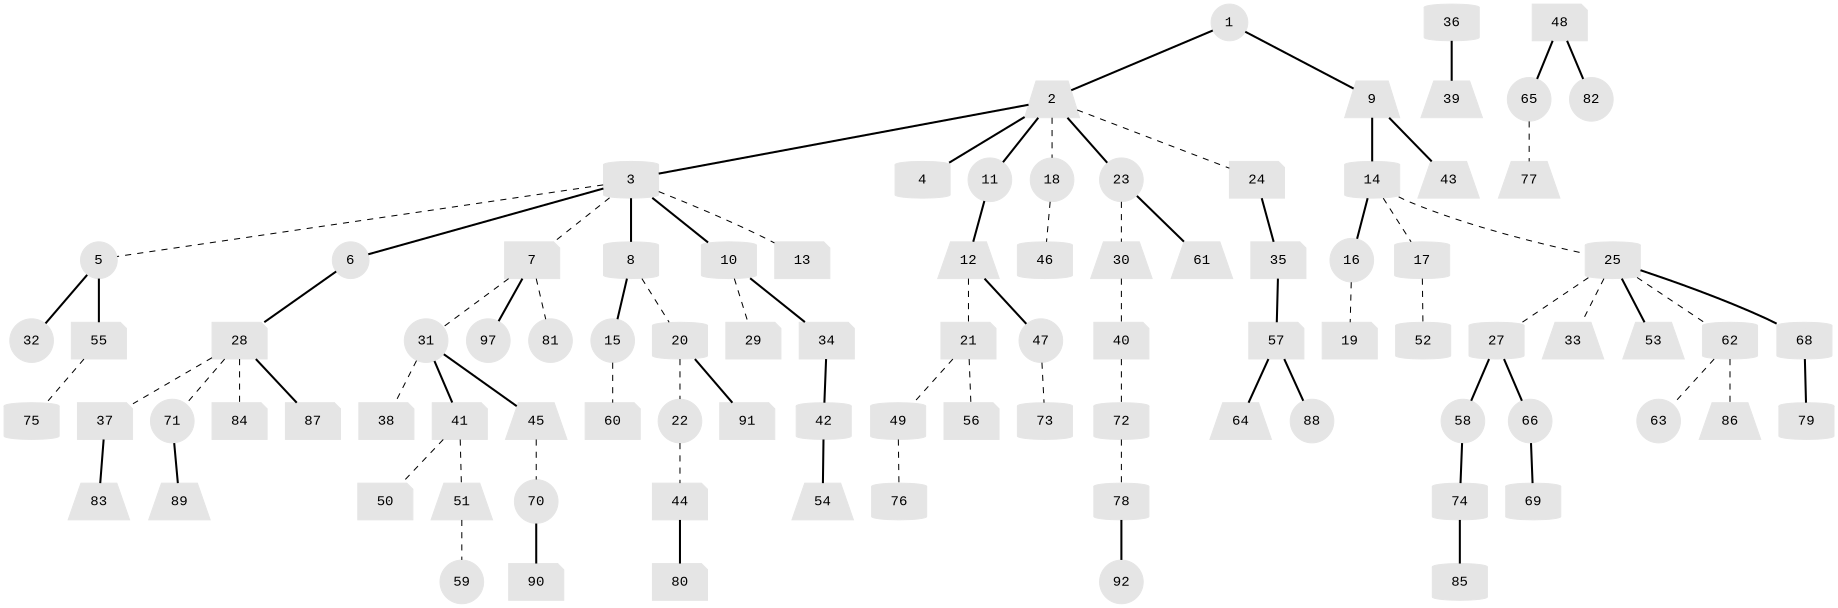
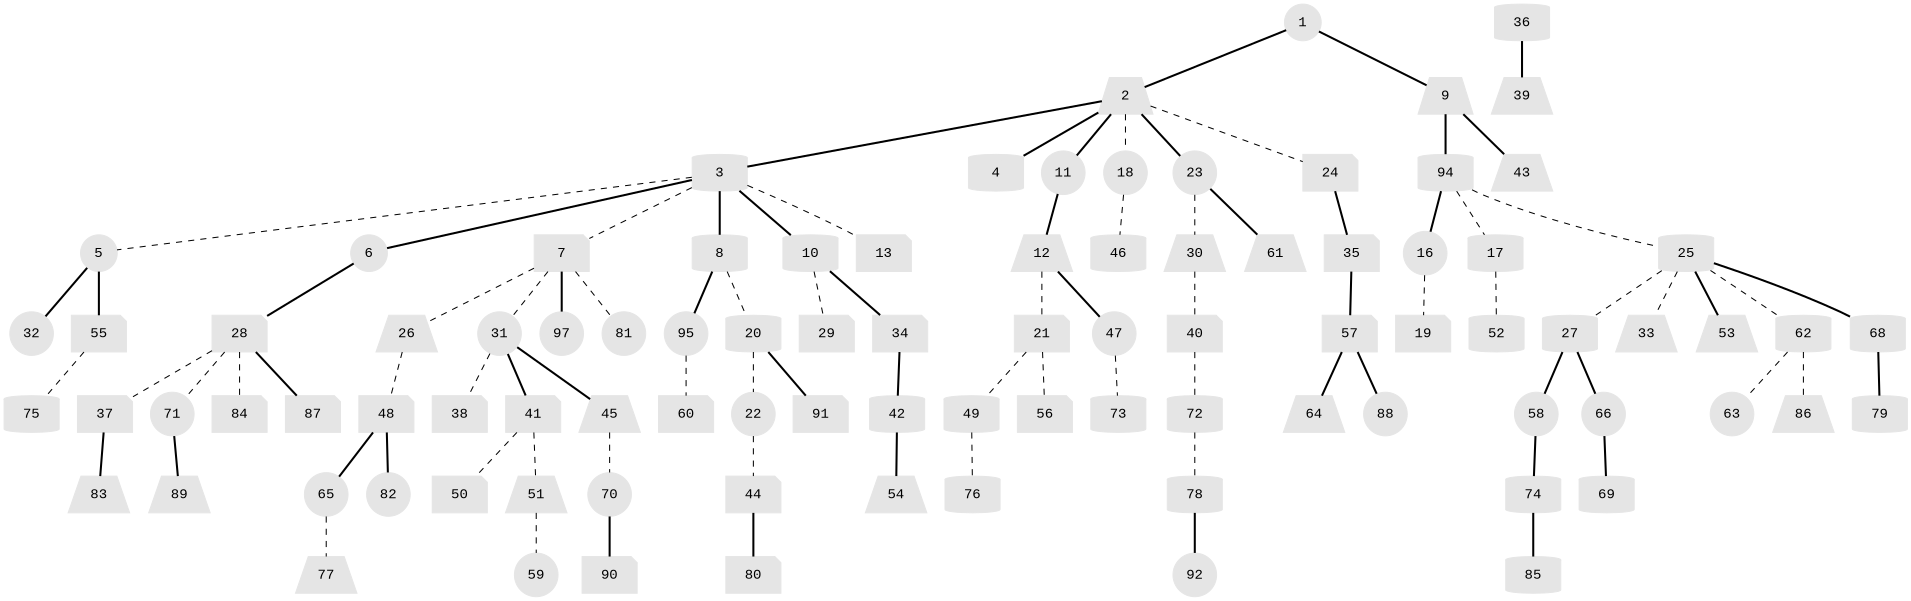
node "14": label "14" -> "94"
node "26": added
node "15": label "15" -> "95"
